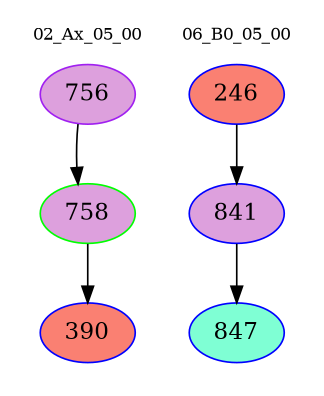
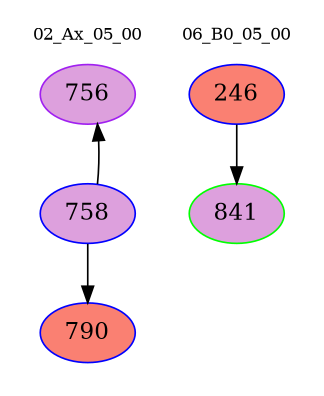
edge "756" -> "758": reversed
node "758": color green -> blue
node "841": color blue -> green
node "390": label "390" -> "790"
node "847": removed
